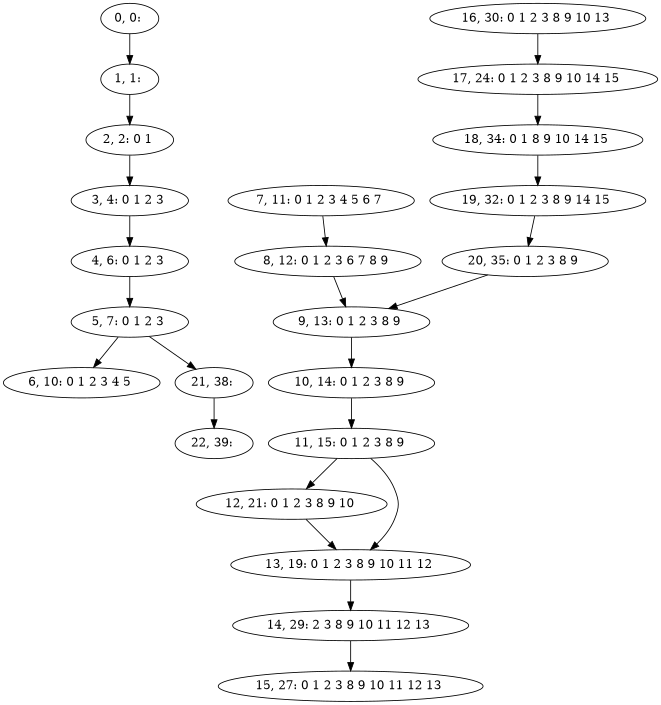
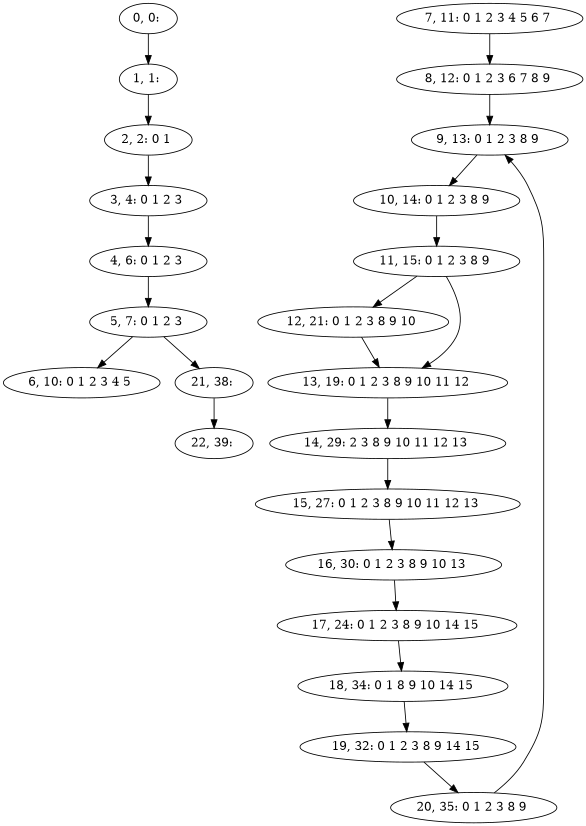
edge "15, 27: 0 1 2 3 8 9 10 11 12 13" -> "16, 30: 0 1 2 3 8 9 10 13": added
